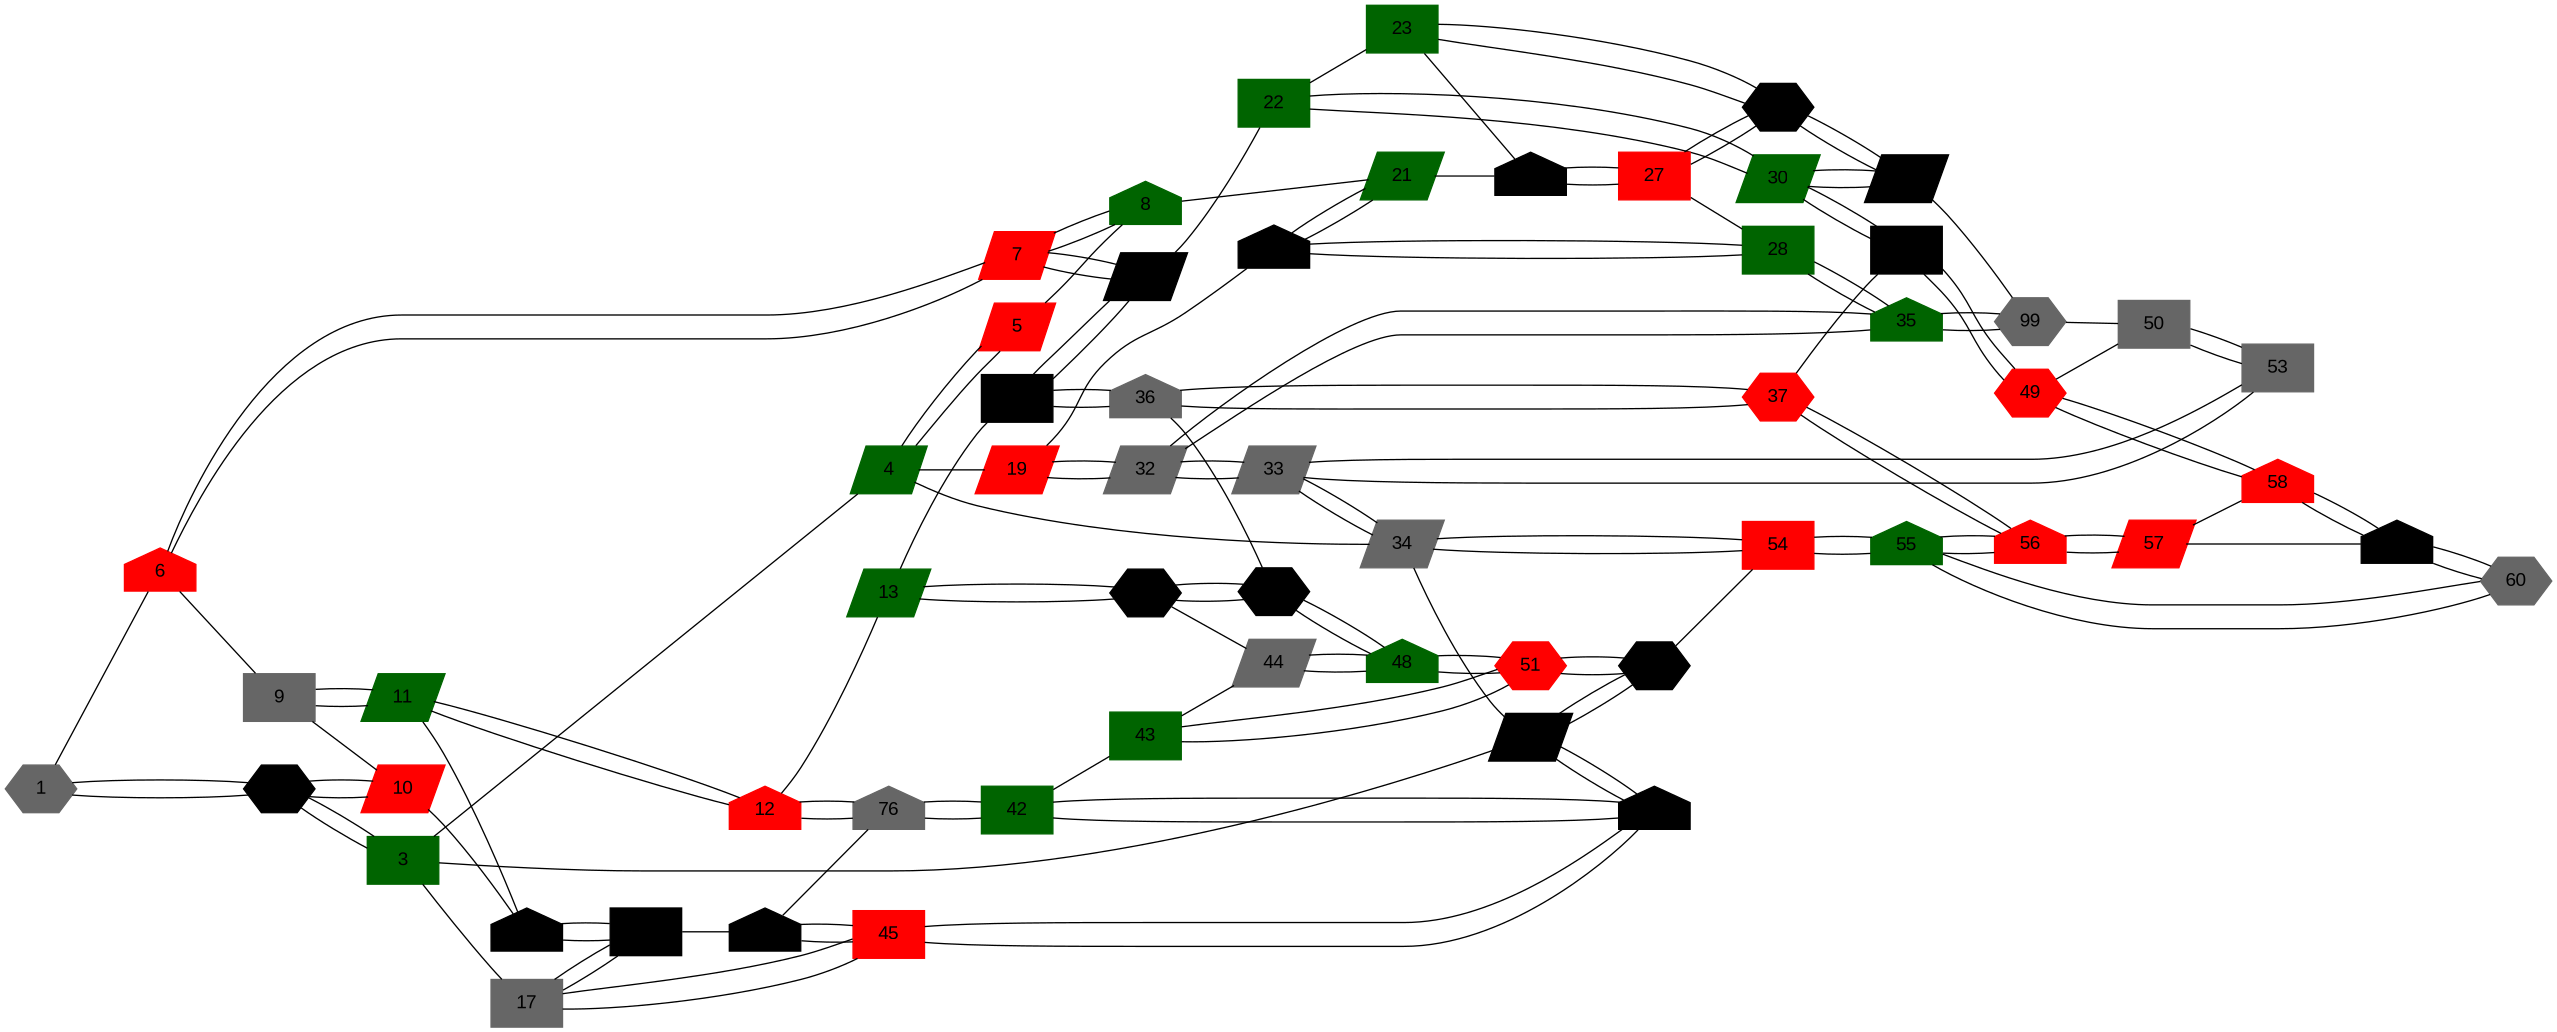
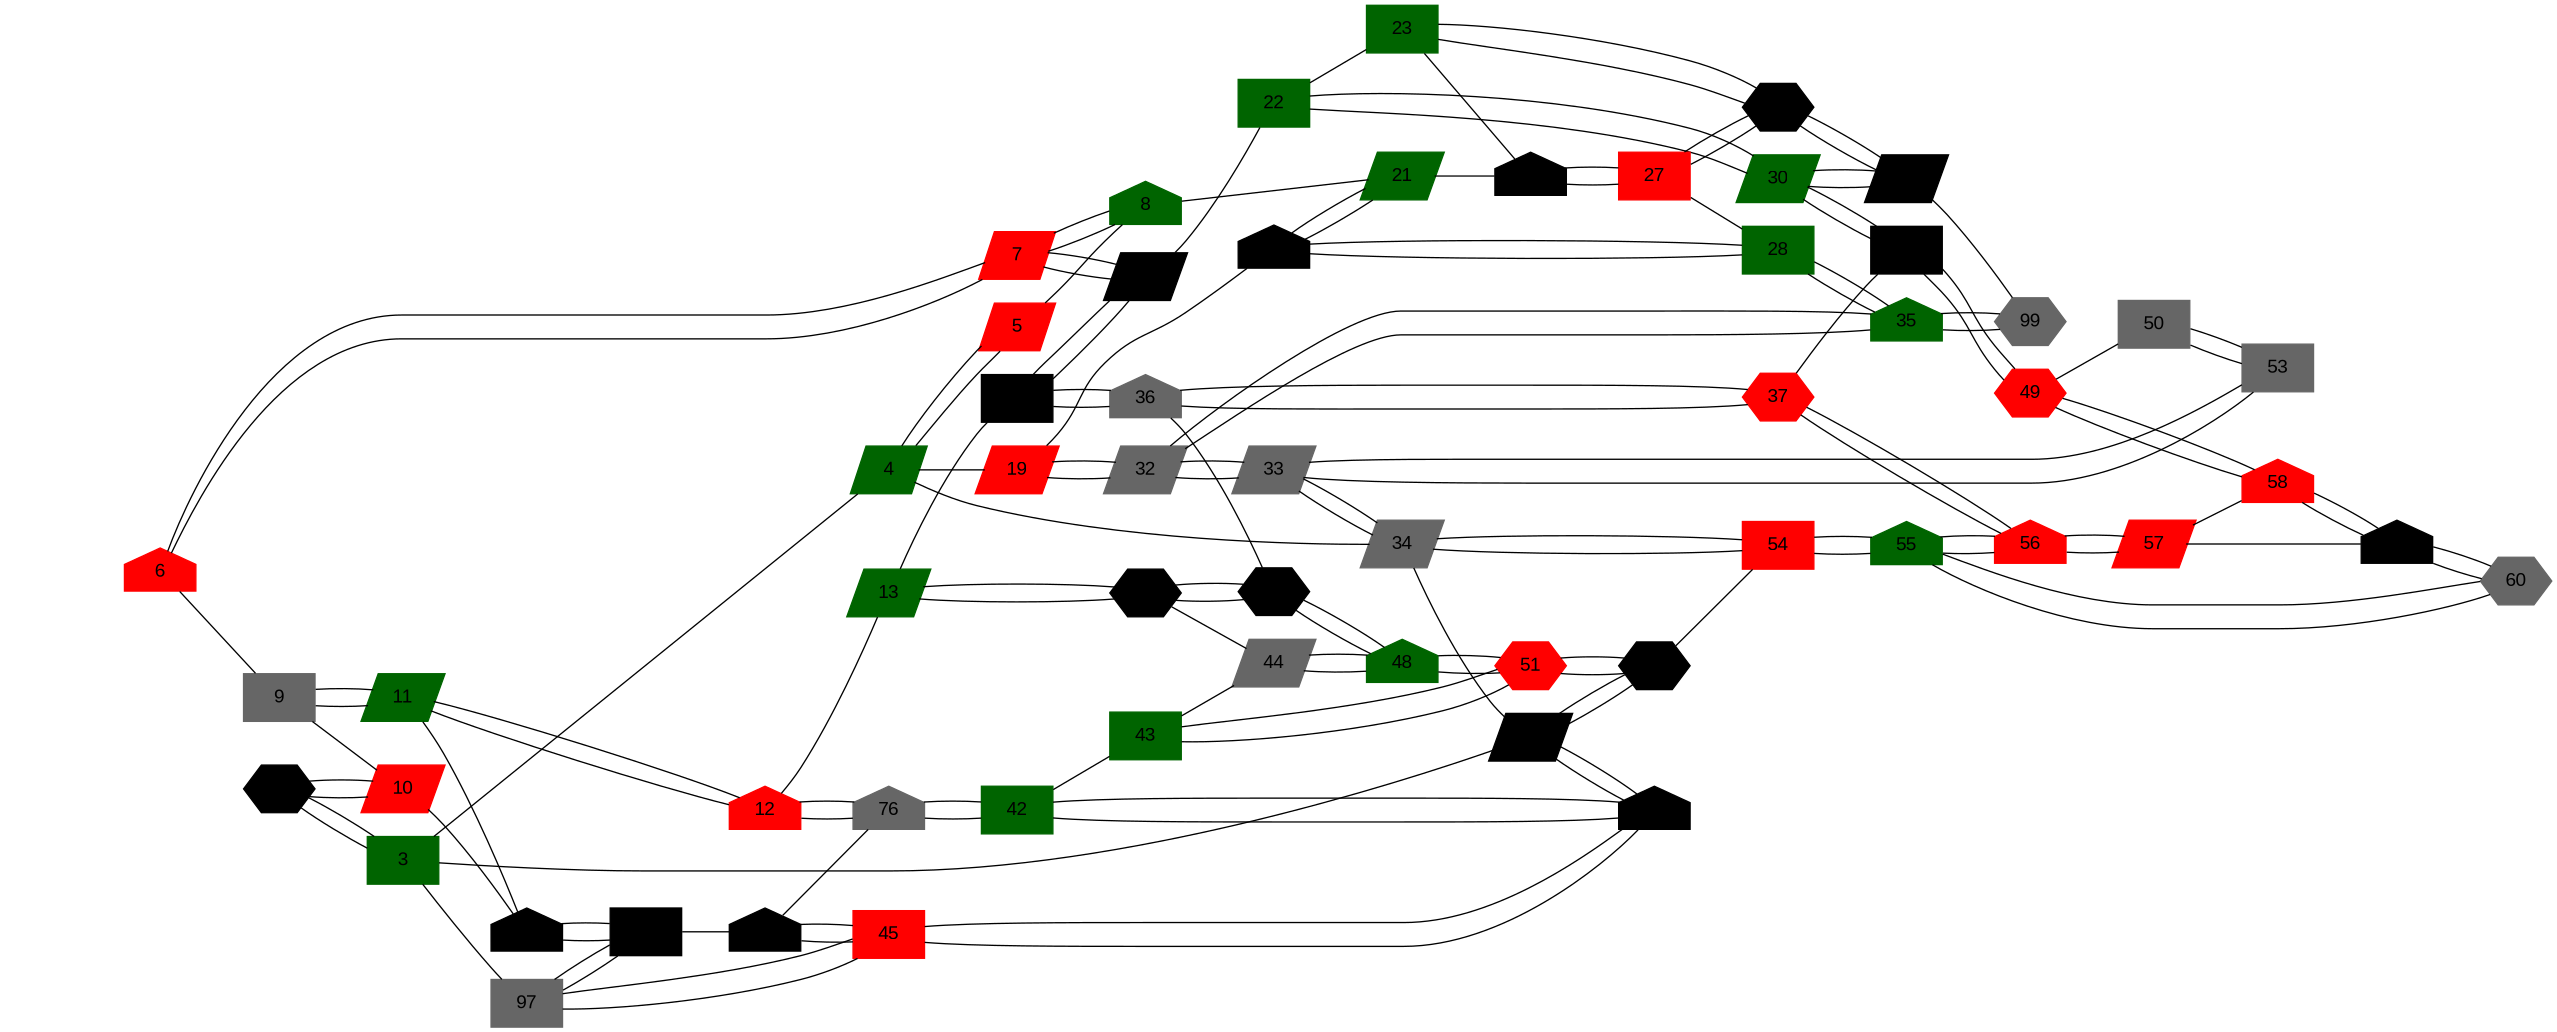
edge "99" -- "50": removed
node "1": removed
node "17": label "17" -> "97"
